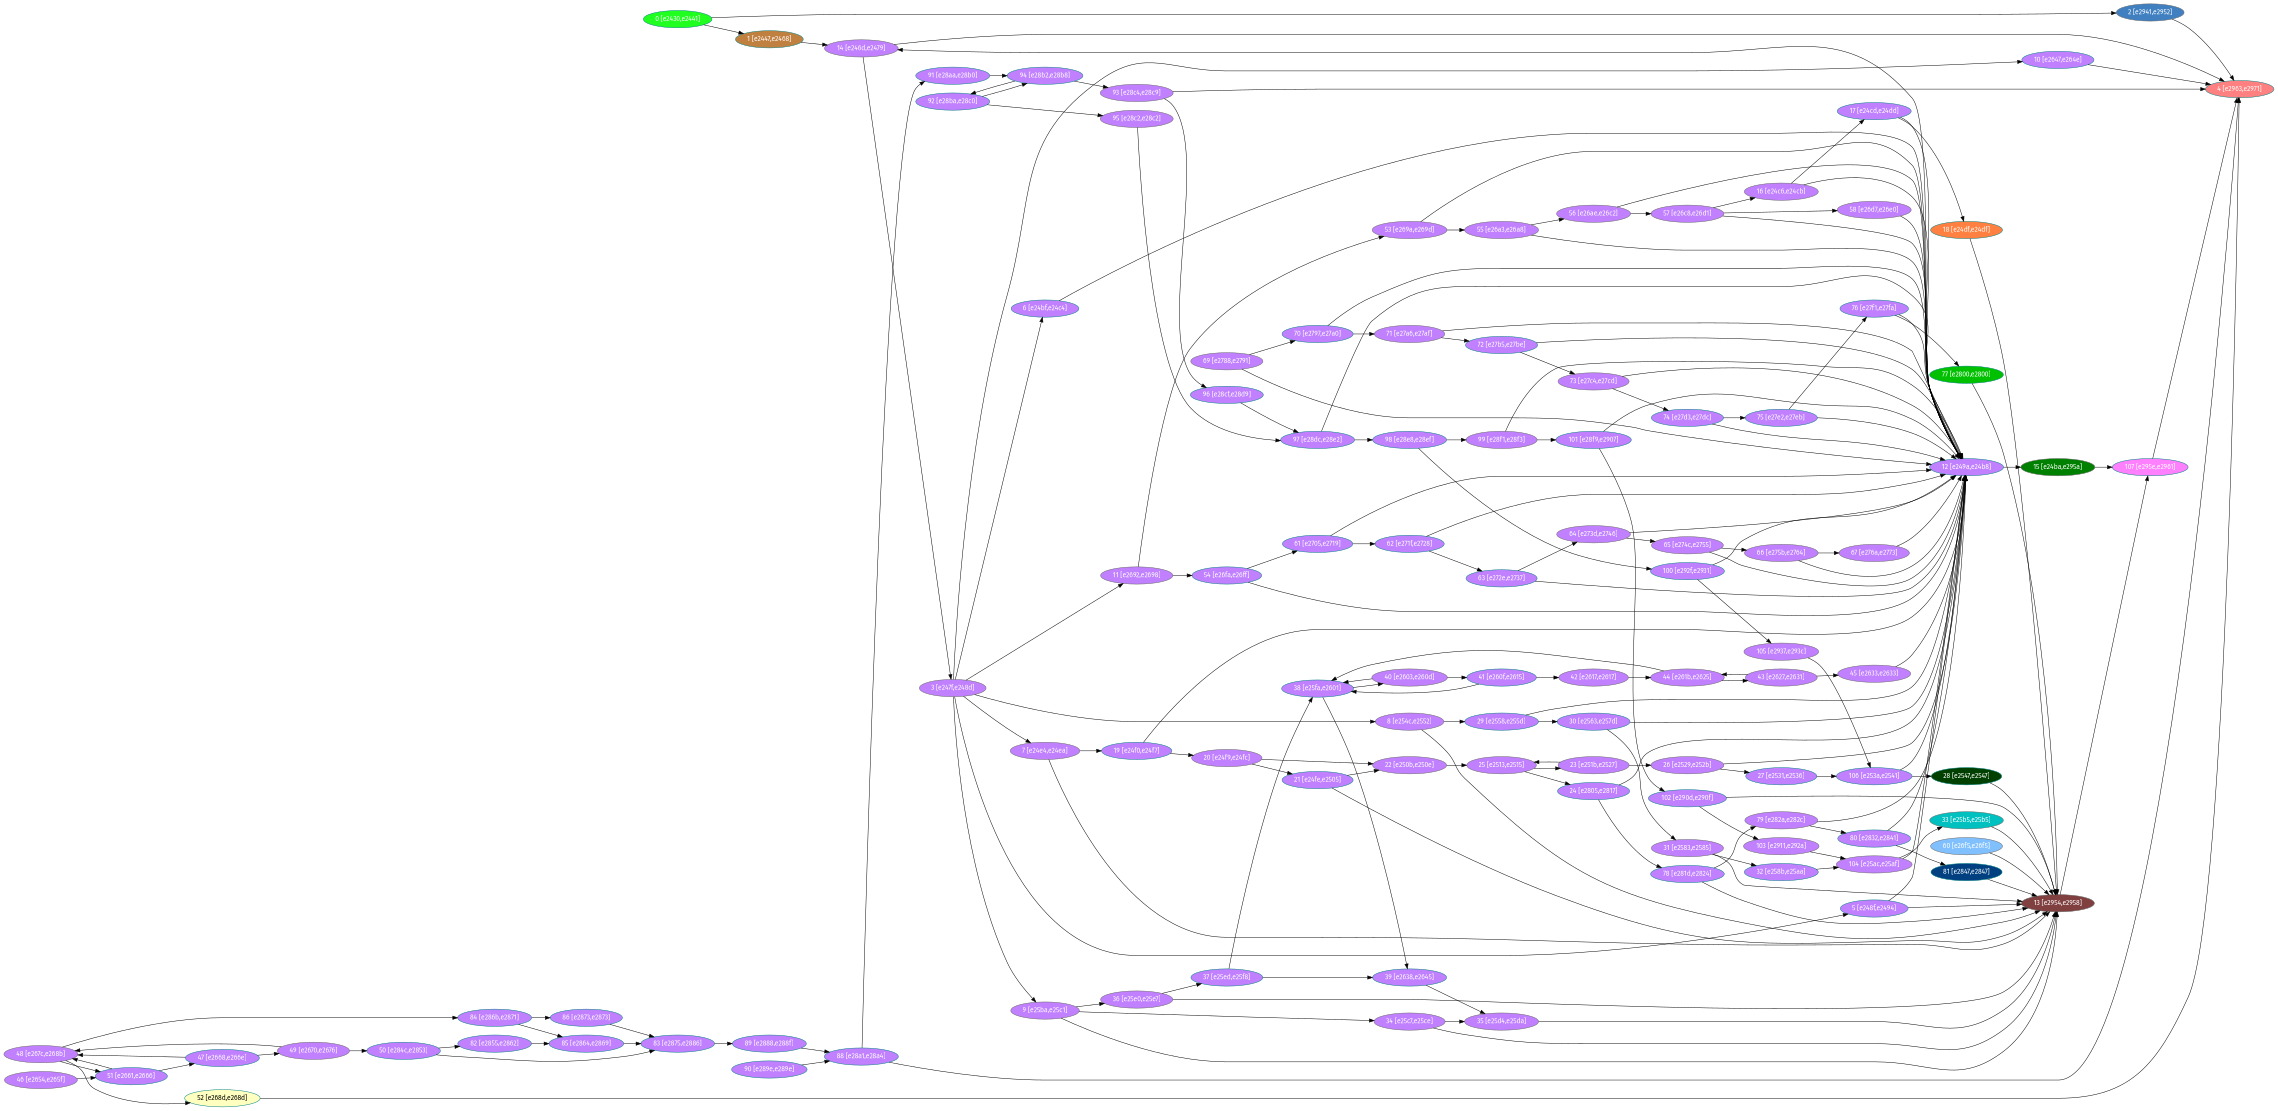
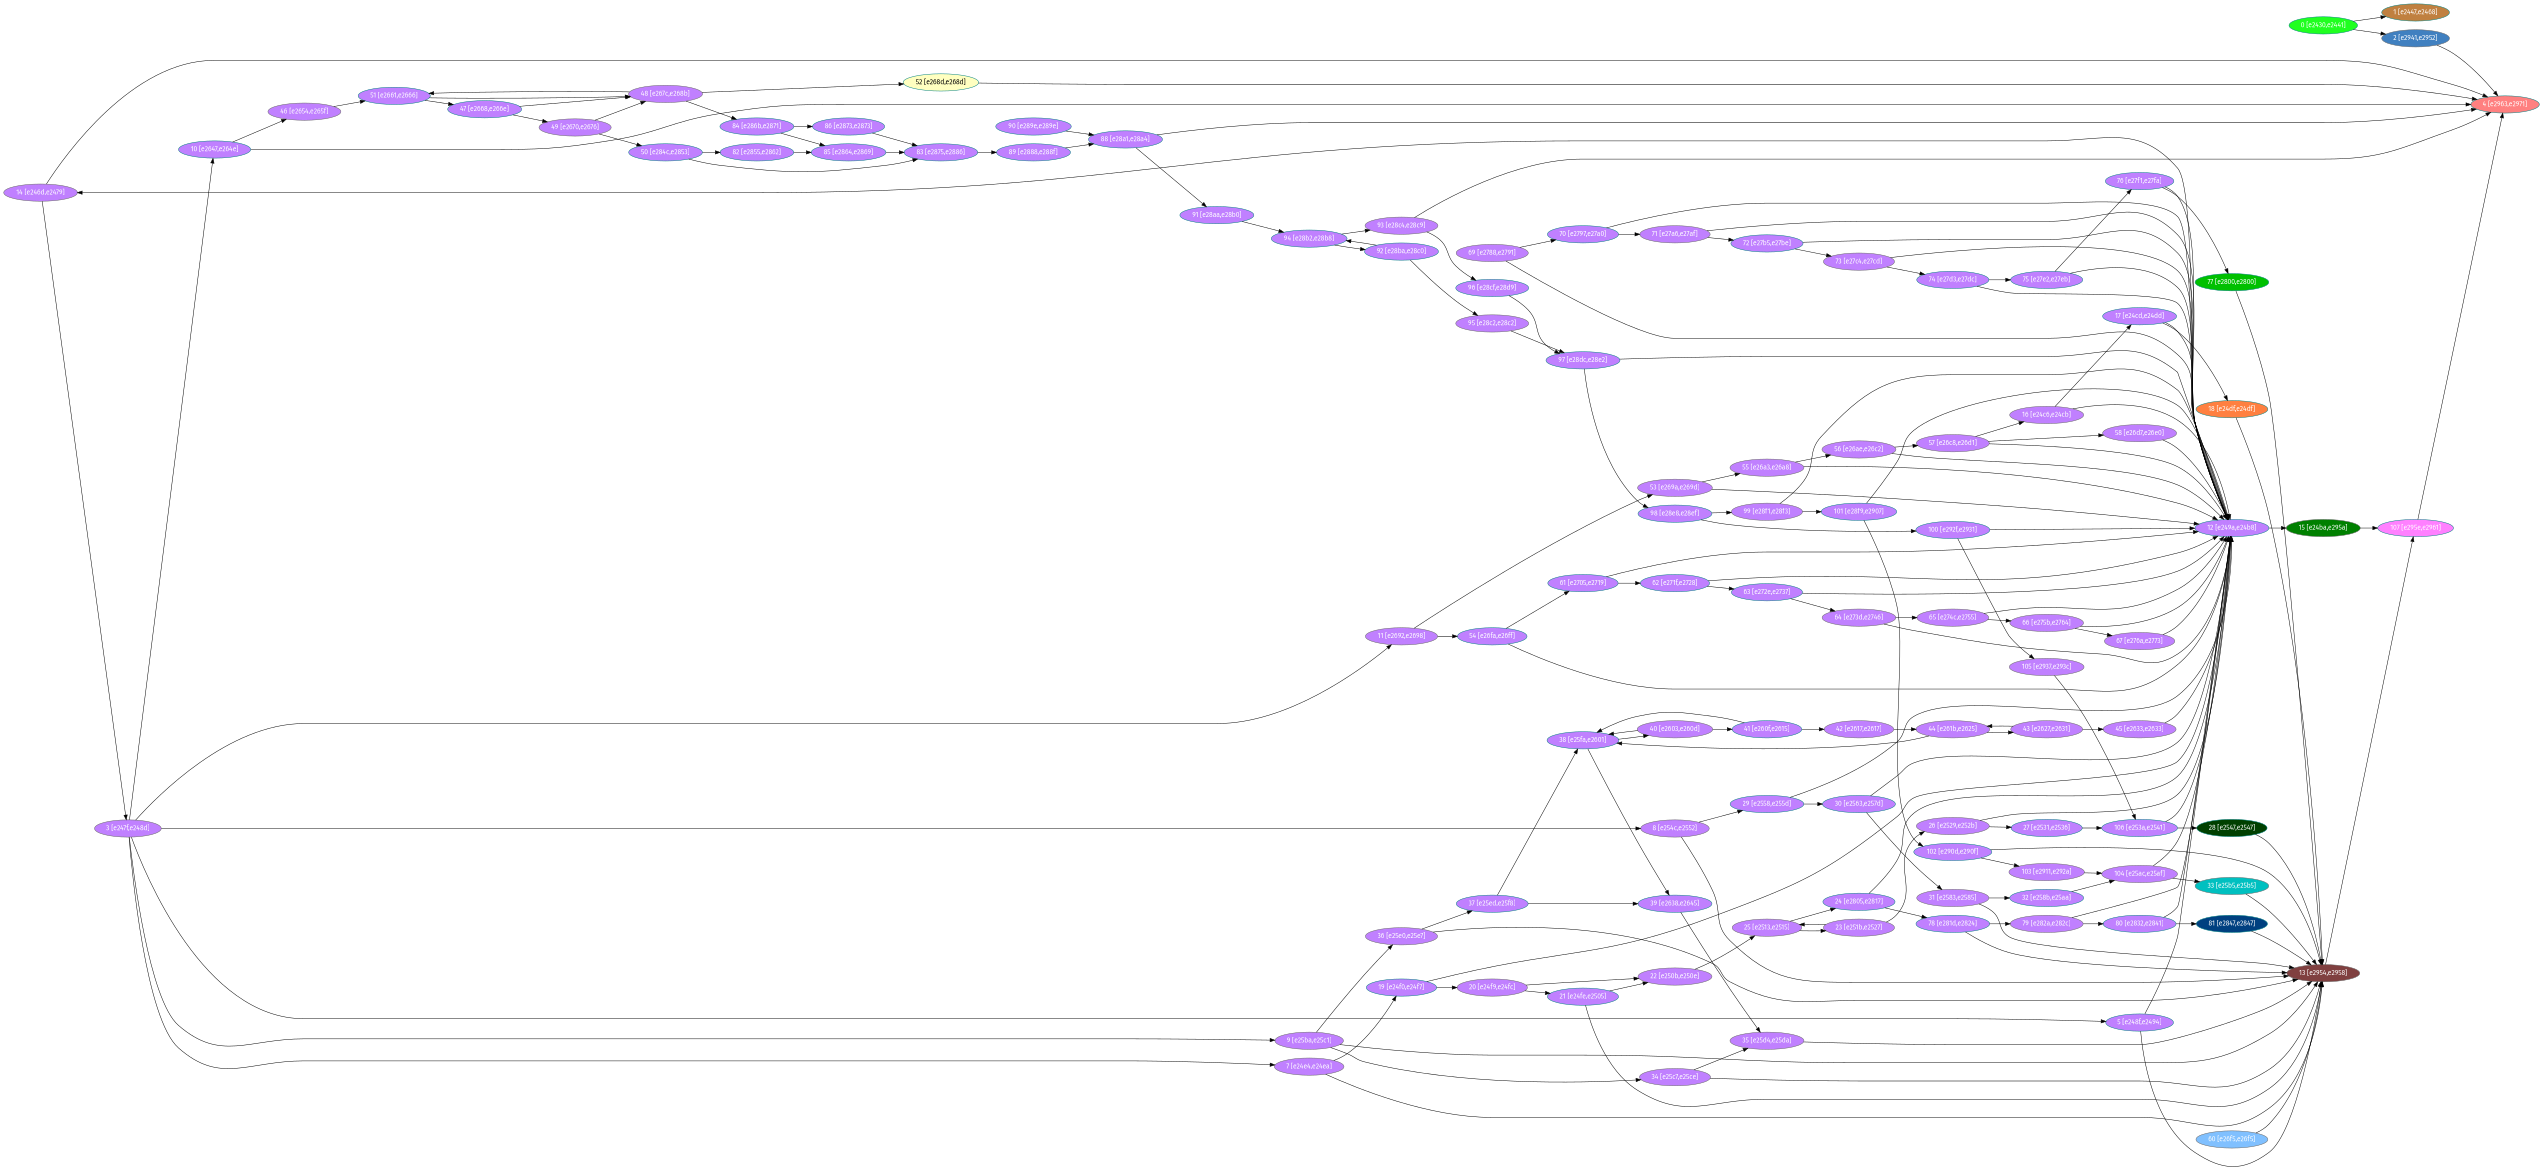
edge "1 [e2447,e2468]" -> "14 [e246d,e2479]": removed
edge "10 [e2647,e264e]" -> "46 [e2654,e265f]": added
node "6 [e24bf,e24c4]": removed
